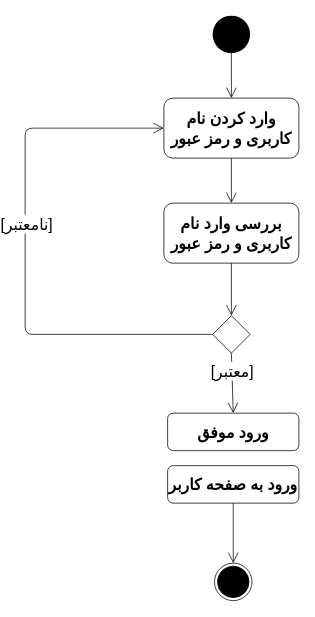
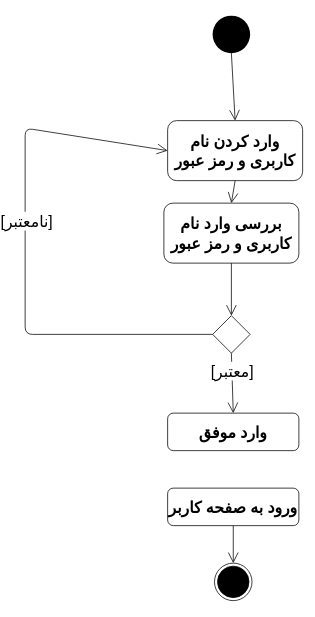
node "وارد کردن نام کاربری و رمز عبور": moved (231, 128) -> (235, 150)
node "ورود موفق": label "ورود موفق" -> "وارد موفق"
node "ورود به صفحه کاربر": moved (233, 484) -> (233, 507)
